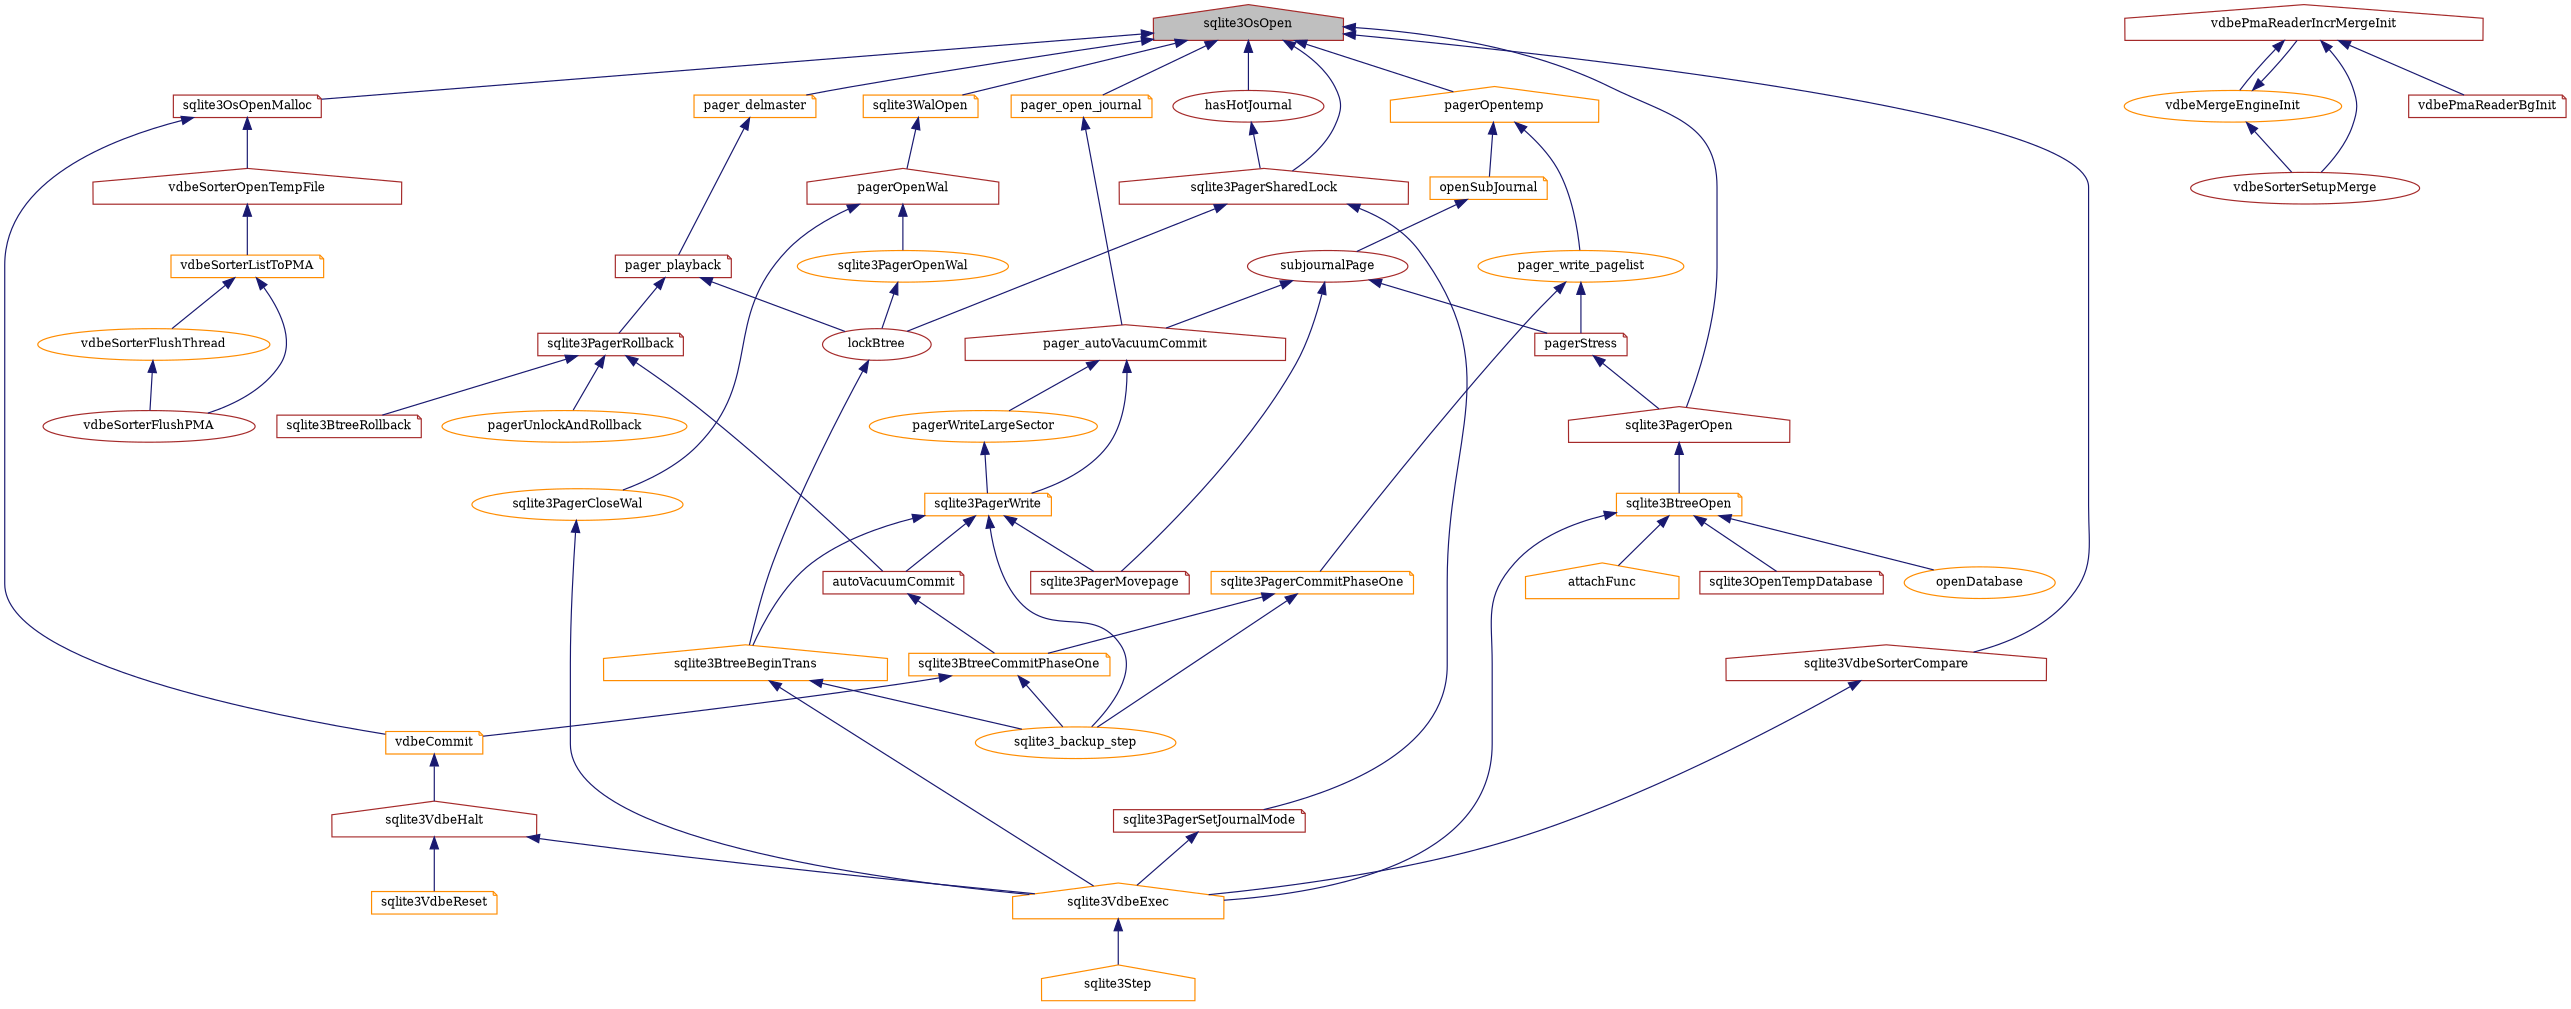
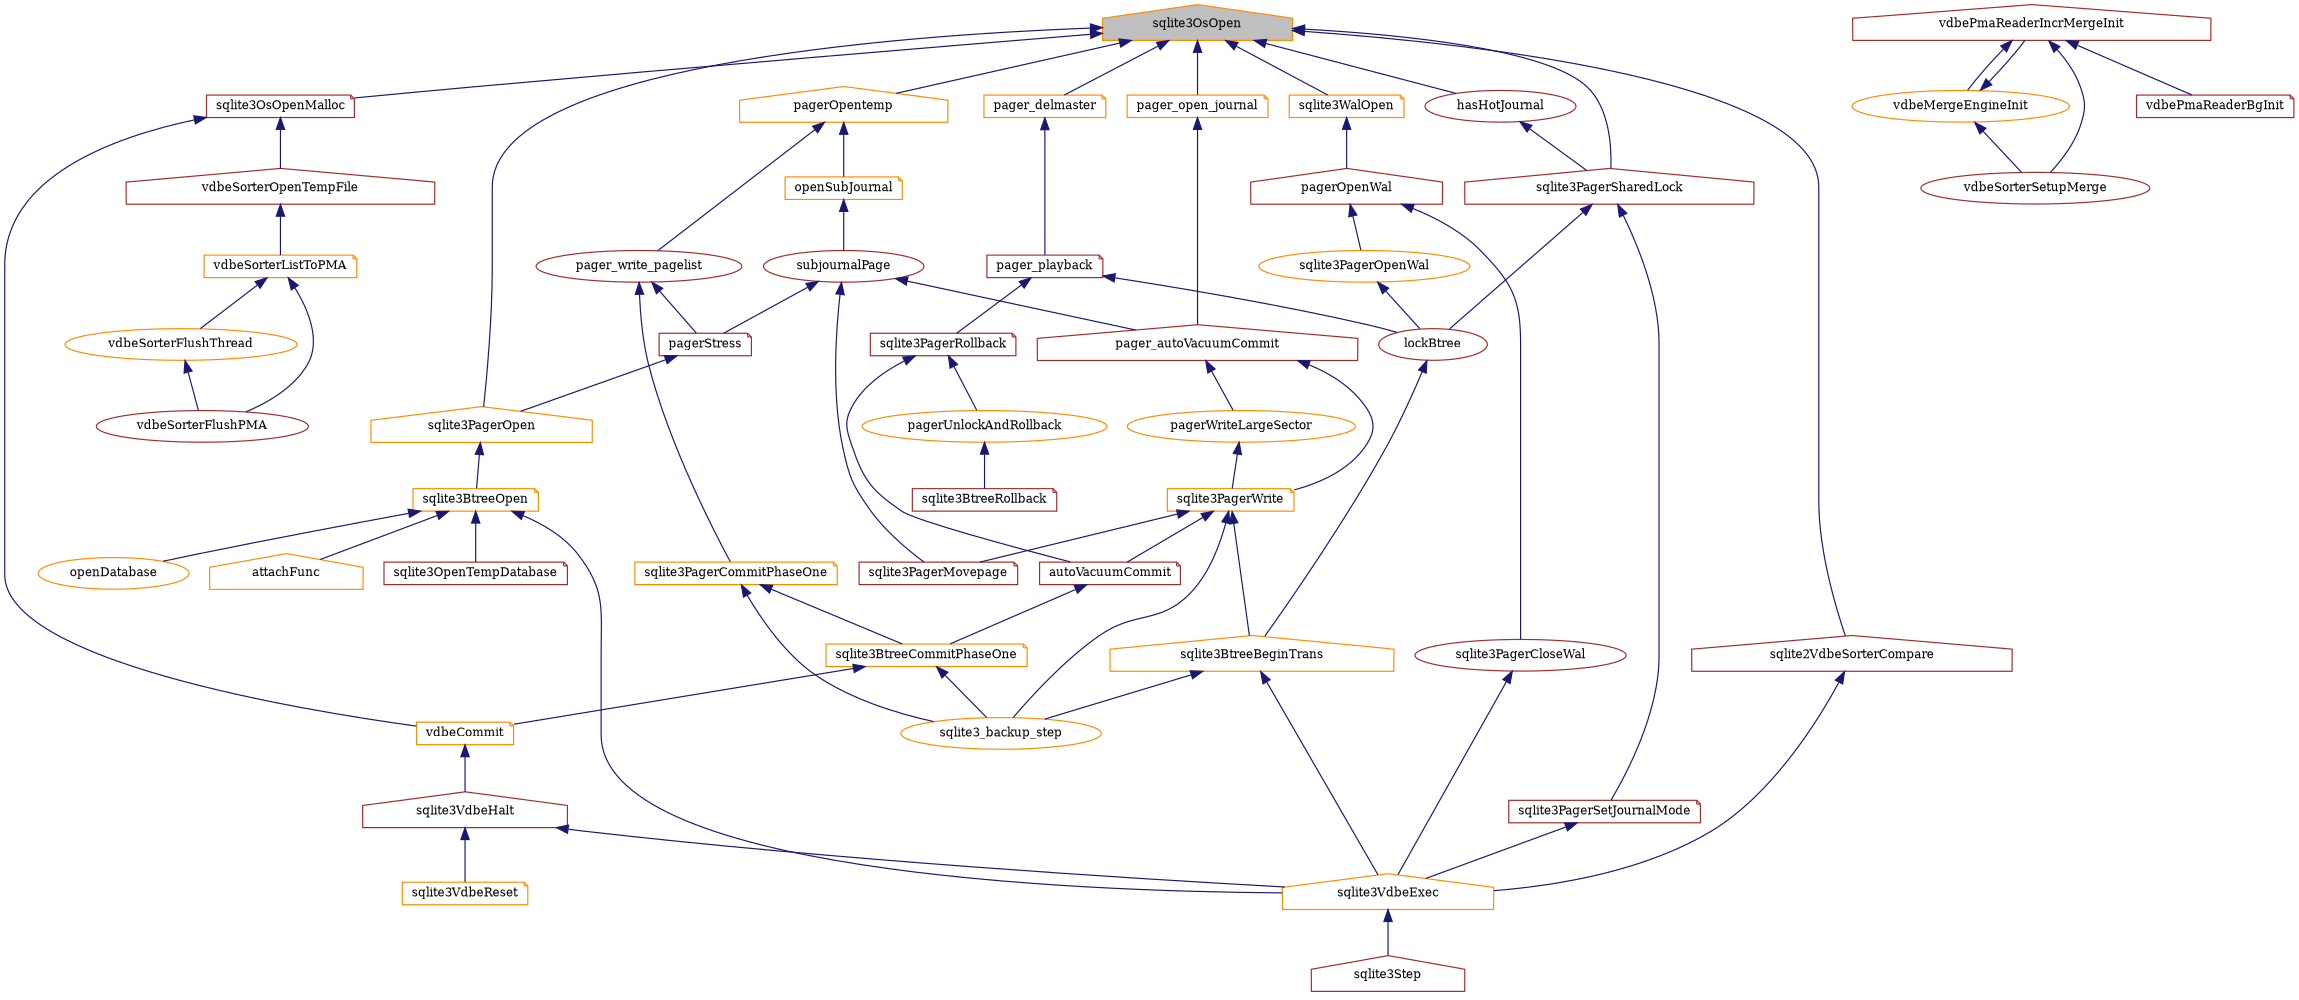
node "sqlite3OsOpen": color brown -> darkorange
node "pager_write_pagelist": color darkorange -> brown
edge "sqlite3BtreeRollback" -> "sqlite3PagerRollback": now "sqlite3BtreeRollback" -> "pagerUnlockAndRollback"
node "sqlite3PagerOpen": color brown -> darkorange
node "sqlite3PagerCloseWal": color darkorange -> brown
node "sqlite3VdbeSorterCompare": label "sqlite3VdbeSorterCompare" -> "sqlite2VdbeSorterCompare"
node "sqlite3Step": color darkorange -> brown
